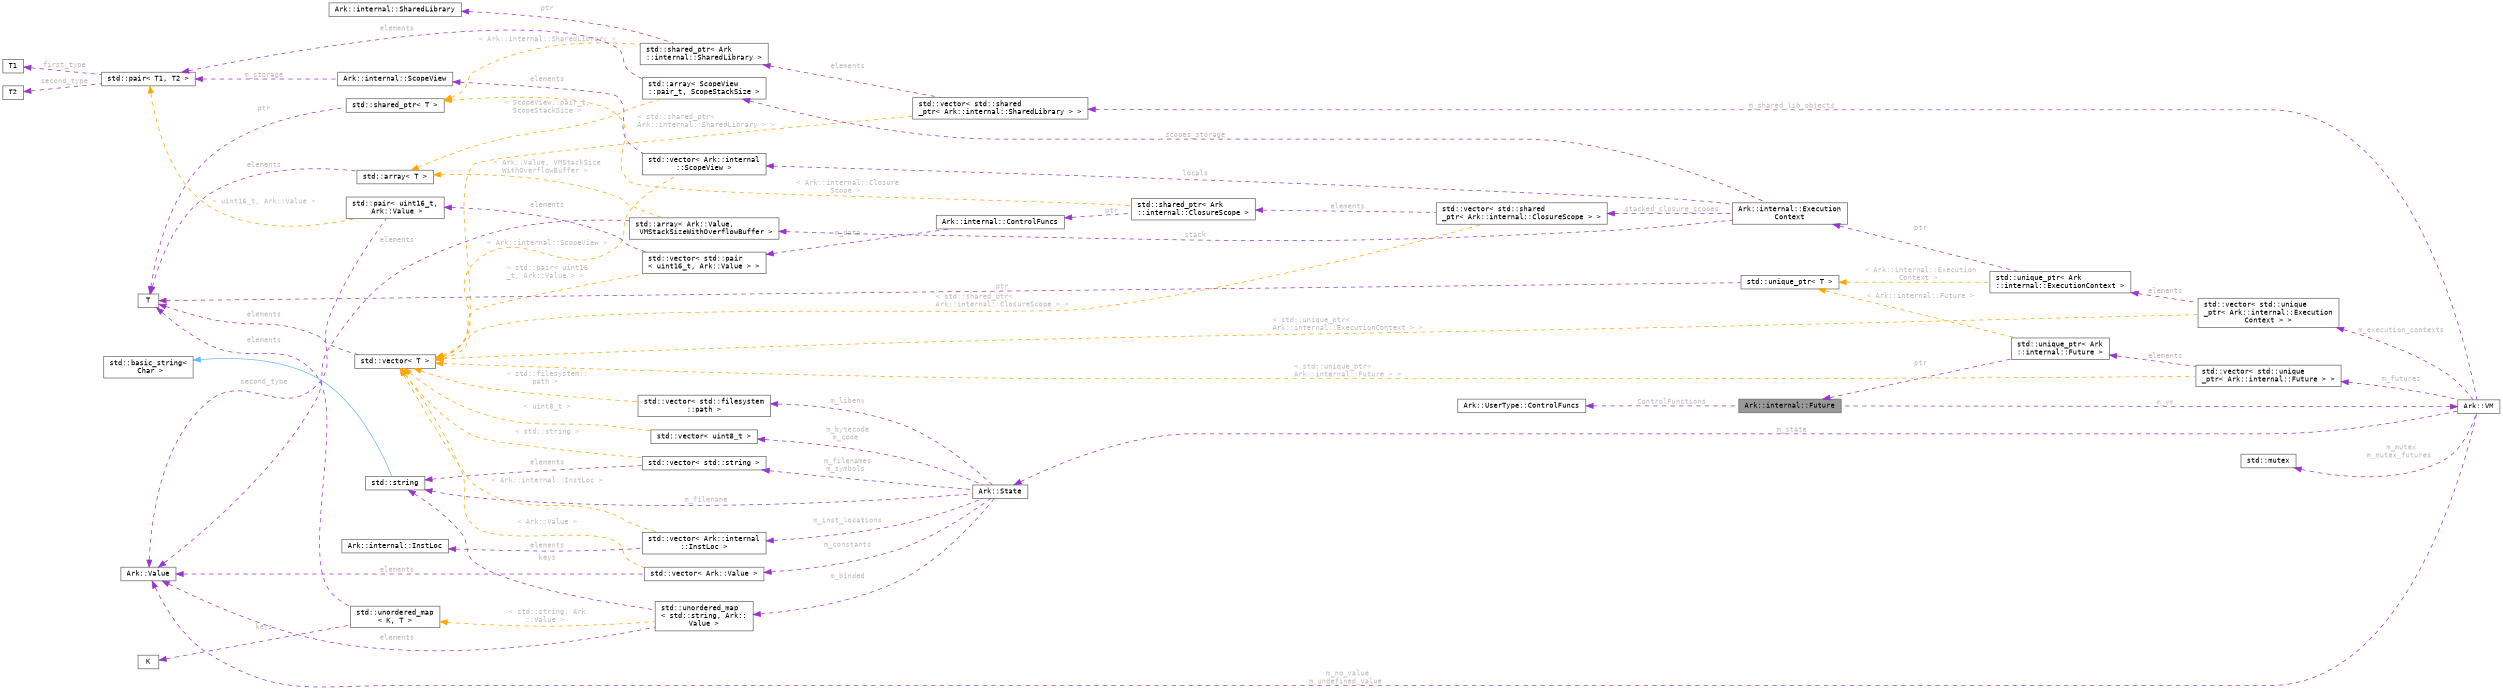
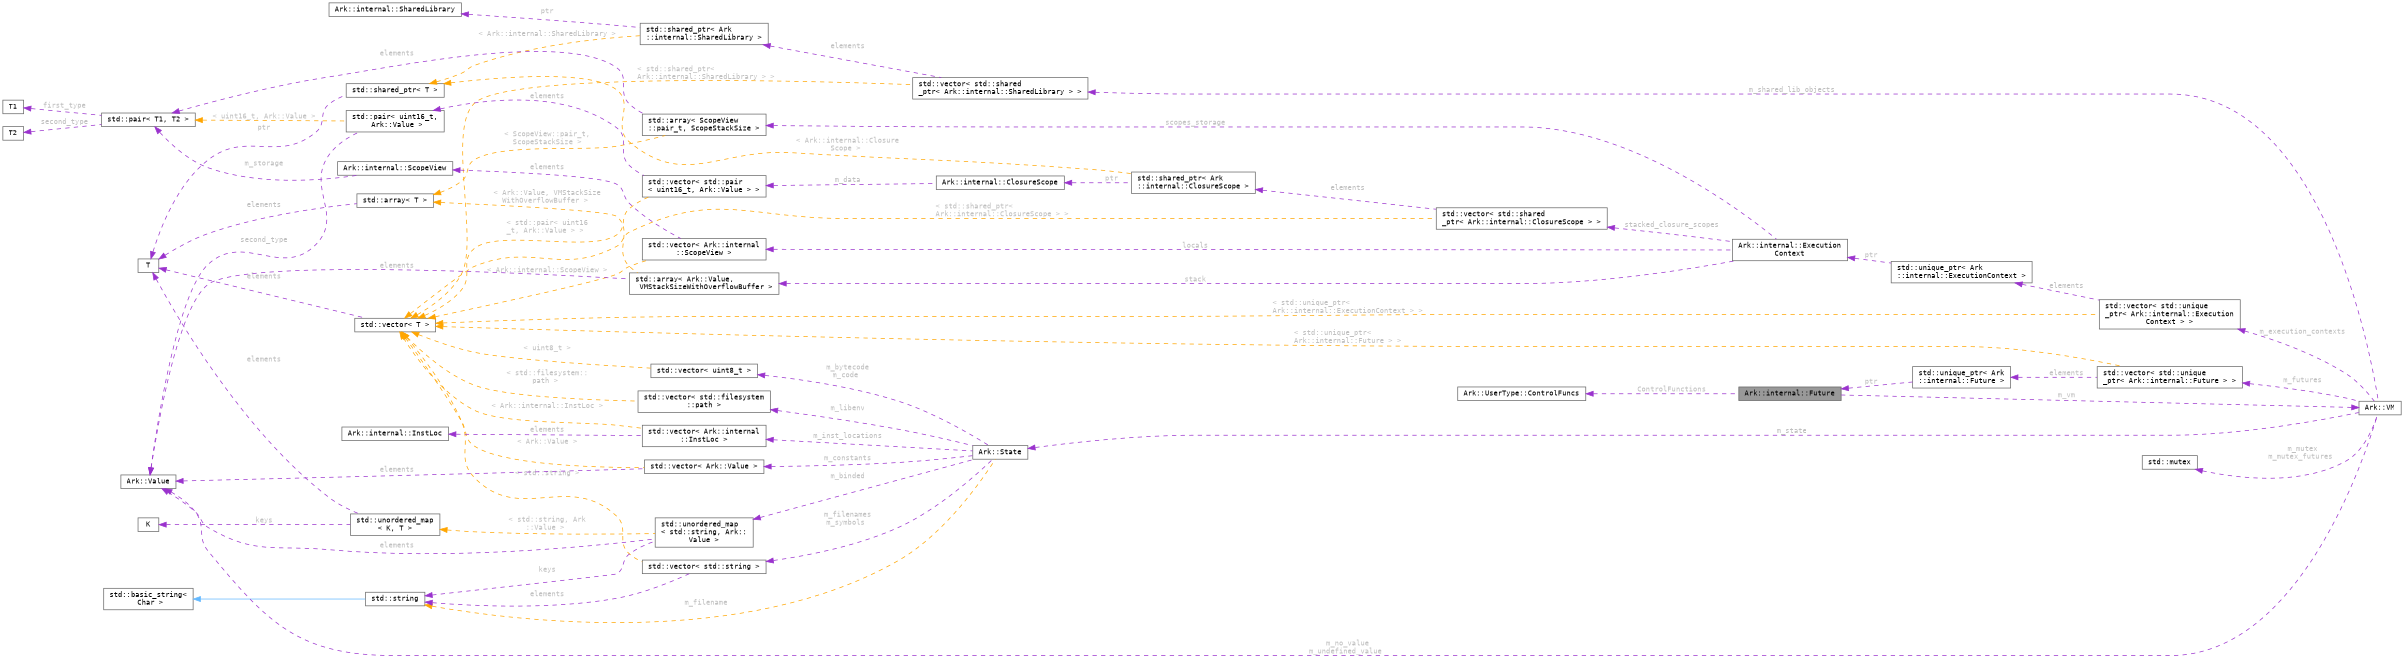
node "Ark::internal::ControlFuncs": label "Ark::internal::ControlFuncs" -> "Ark::internal::ClosureScope"
node "std::unique_ptr< T >": removed
edge "Ark::State" -> "std::string": color darkorchid3 -> orange
